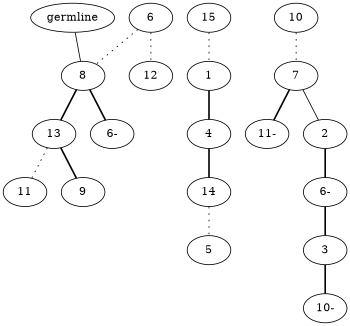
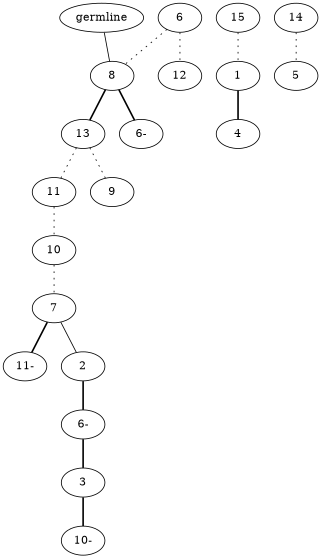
edge "13" -- "9": style bold -> dotted
edge "4" -- "14": removed
edge "11" -- "10": added
